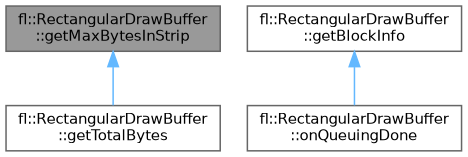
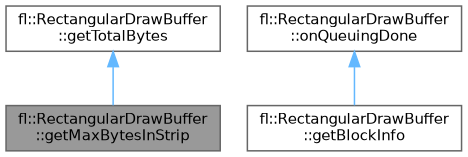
edge "fl::RectangularDrawBuffer ::getTotalBytes" -> "fl::RectangularDrawBuffer ::getMaxBytesInStrip": reversed
edge "fl::RectangularDrawBuffer ::onQueuingDone" -> "fl::RectangularDrawBuffer ::getBlockInfo": reversed
